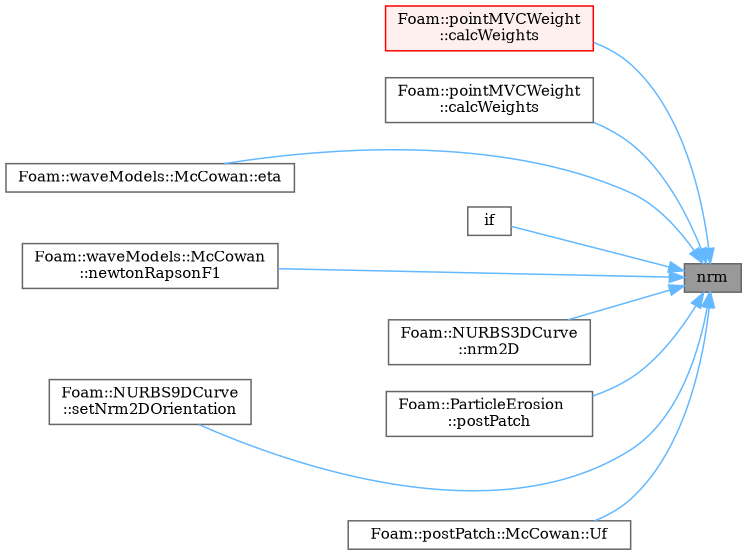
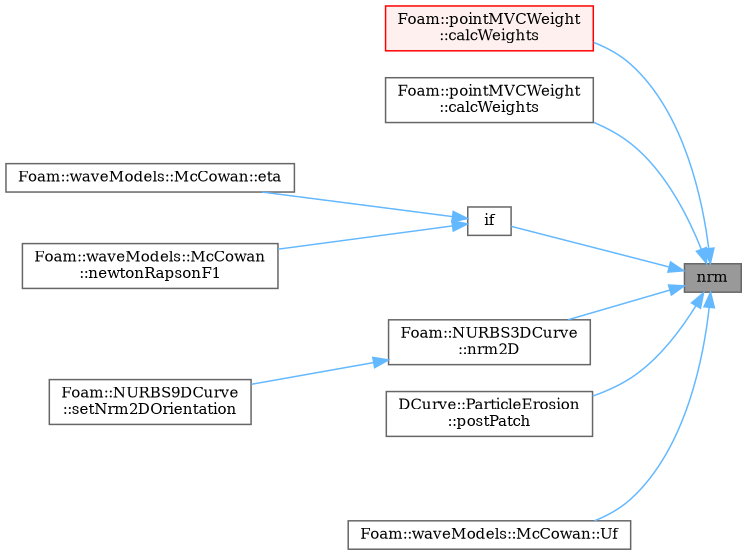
edge "Foam::waveModels::McCowan::eta" -> "nrm": now "Foam::waveModels::McCowan::eta" -> "if"
edge "Foam::waveModels::McCowan ::newtonRapsonF1" -> "nrm": now "Foam::waveModels::McCowan ::newtonRapsonF1" -> "if"
node "Foam::ParticleErosion ::postPatch": label "Foam::ParticleErosion ::postPatch" -> "DCurve::ParticleErosion ::postPatch"
edge "Foam::NURBS9DCurve ::setNrm2DOrientation" -> "nrm": now "Foam::NURBS9DCurve ::setNrm2DOrientation" -> "Foam::NURBS3DCurve ::nrm2D"
node "Foam::postPatch::McCowan::Uf": label "Foam::postPatch::McCowan::Uf" -> "Foam::waveModels::McCowan::Uf"
